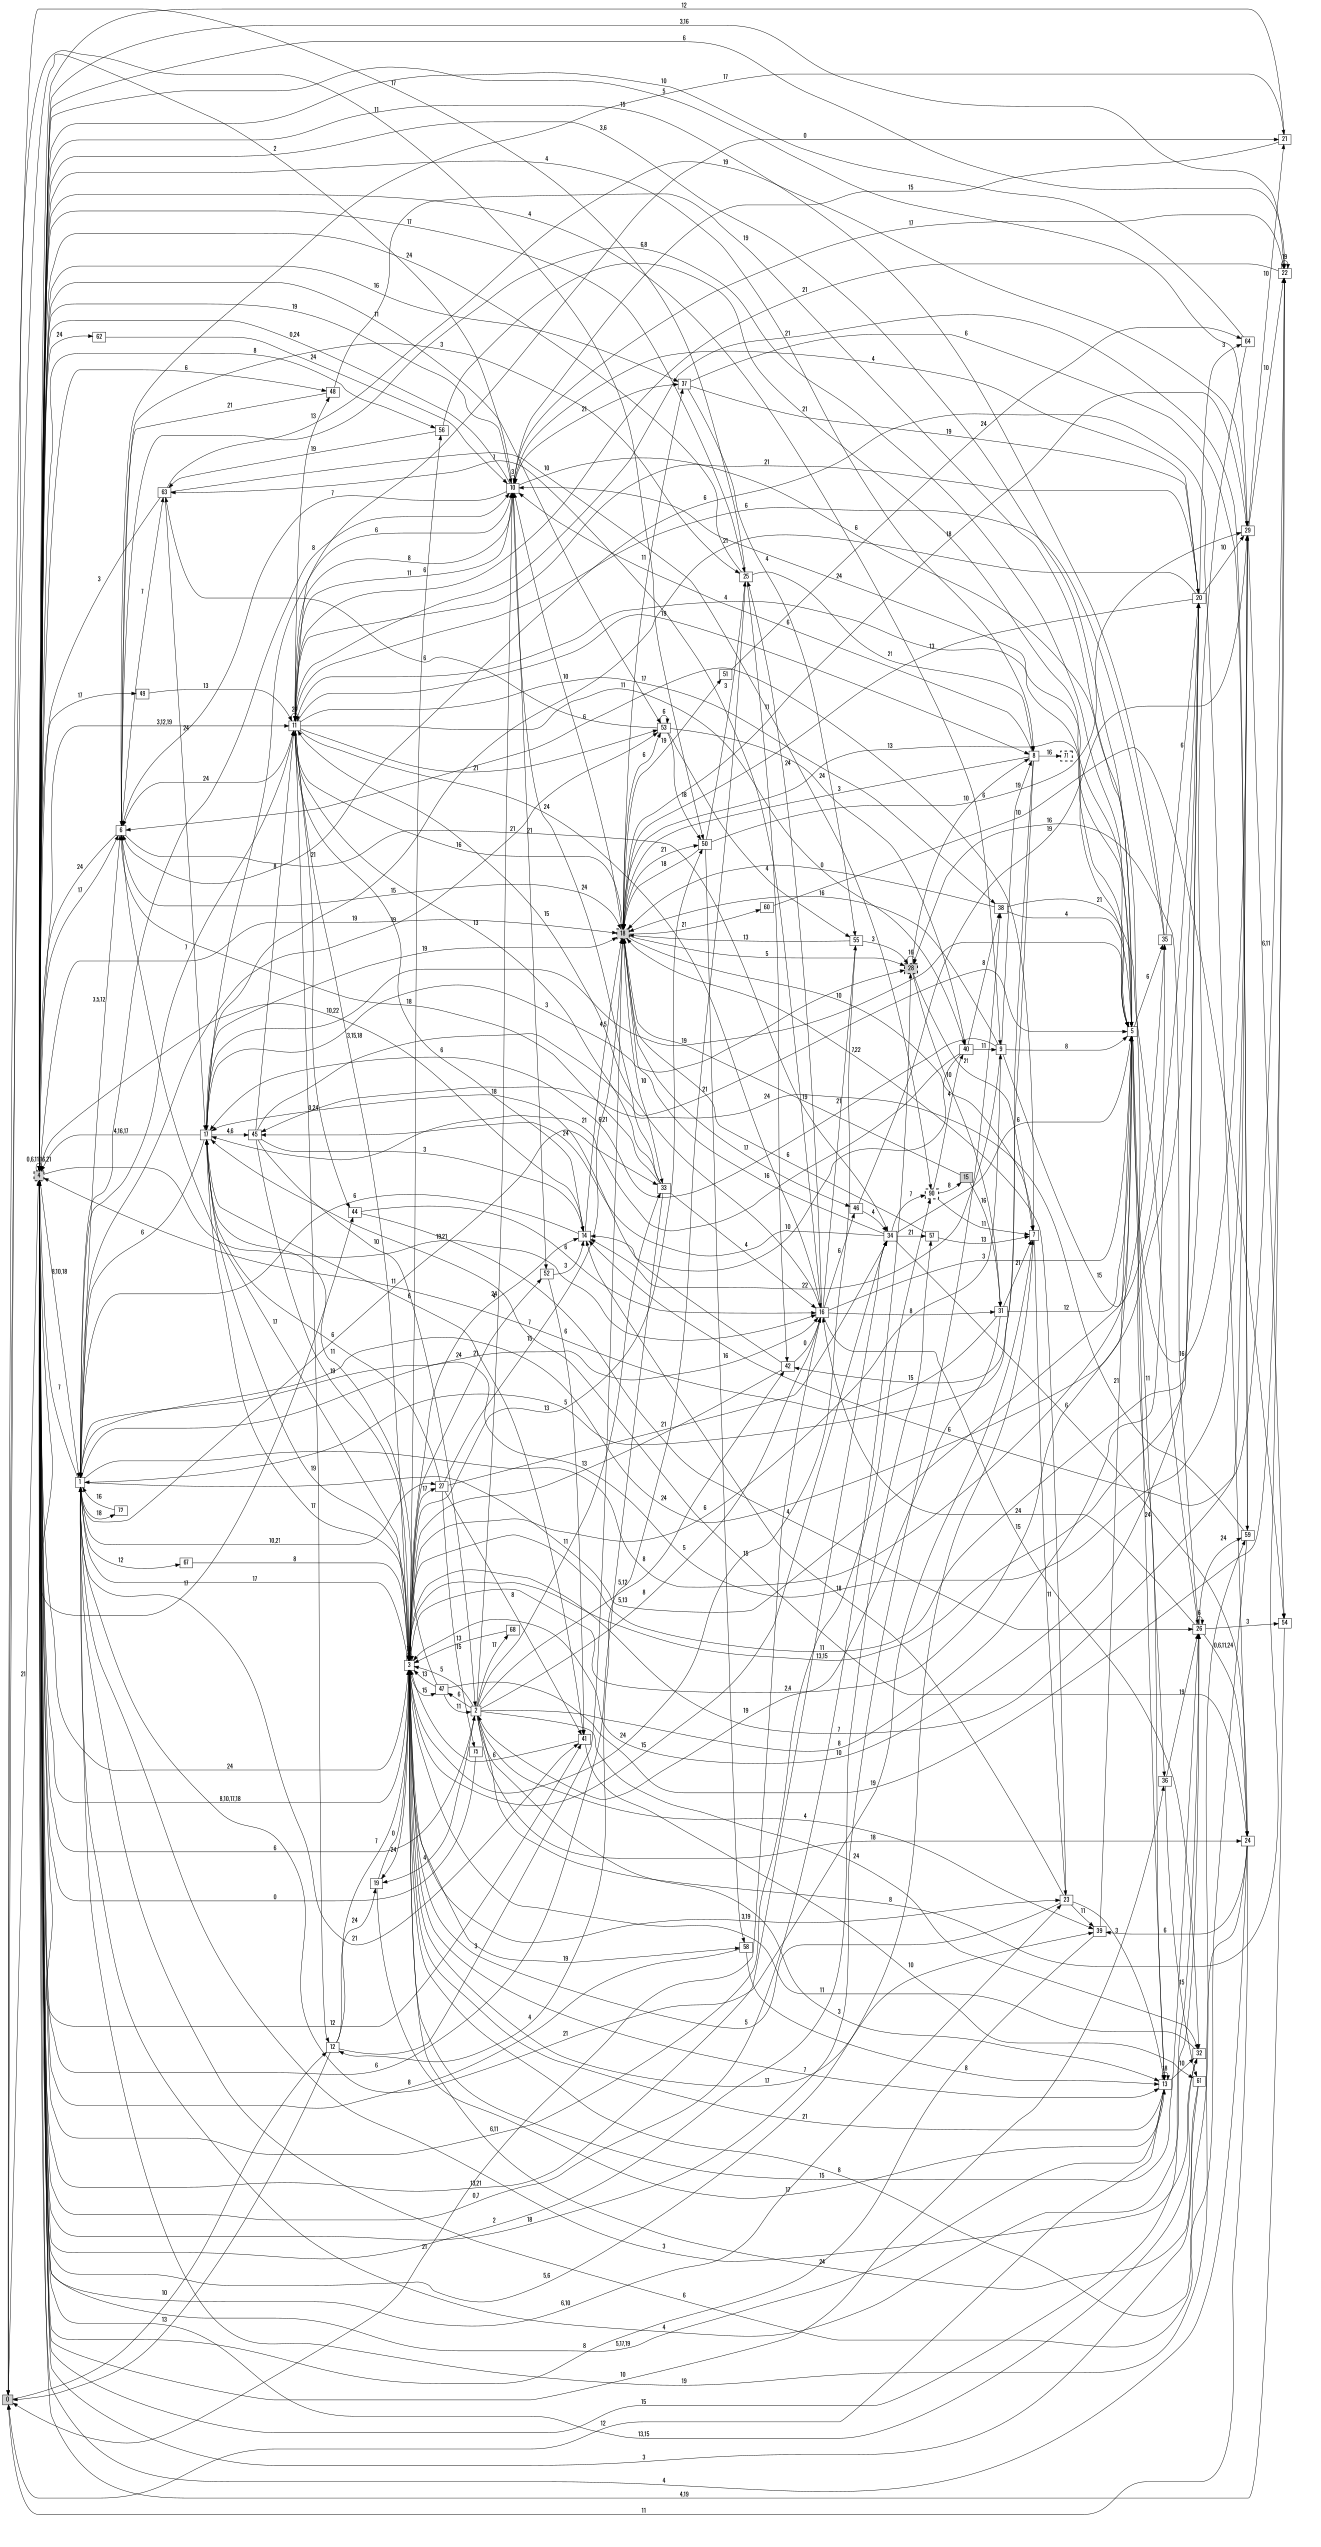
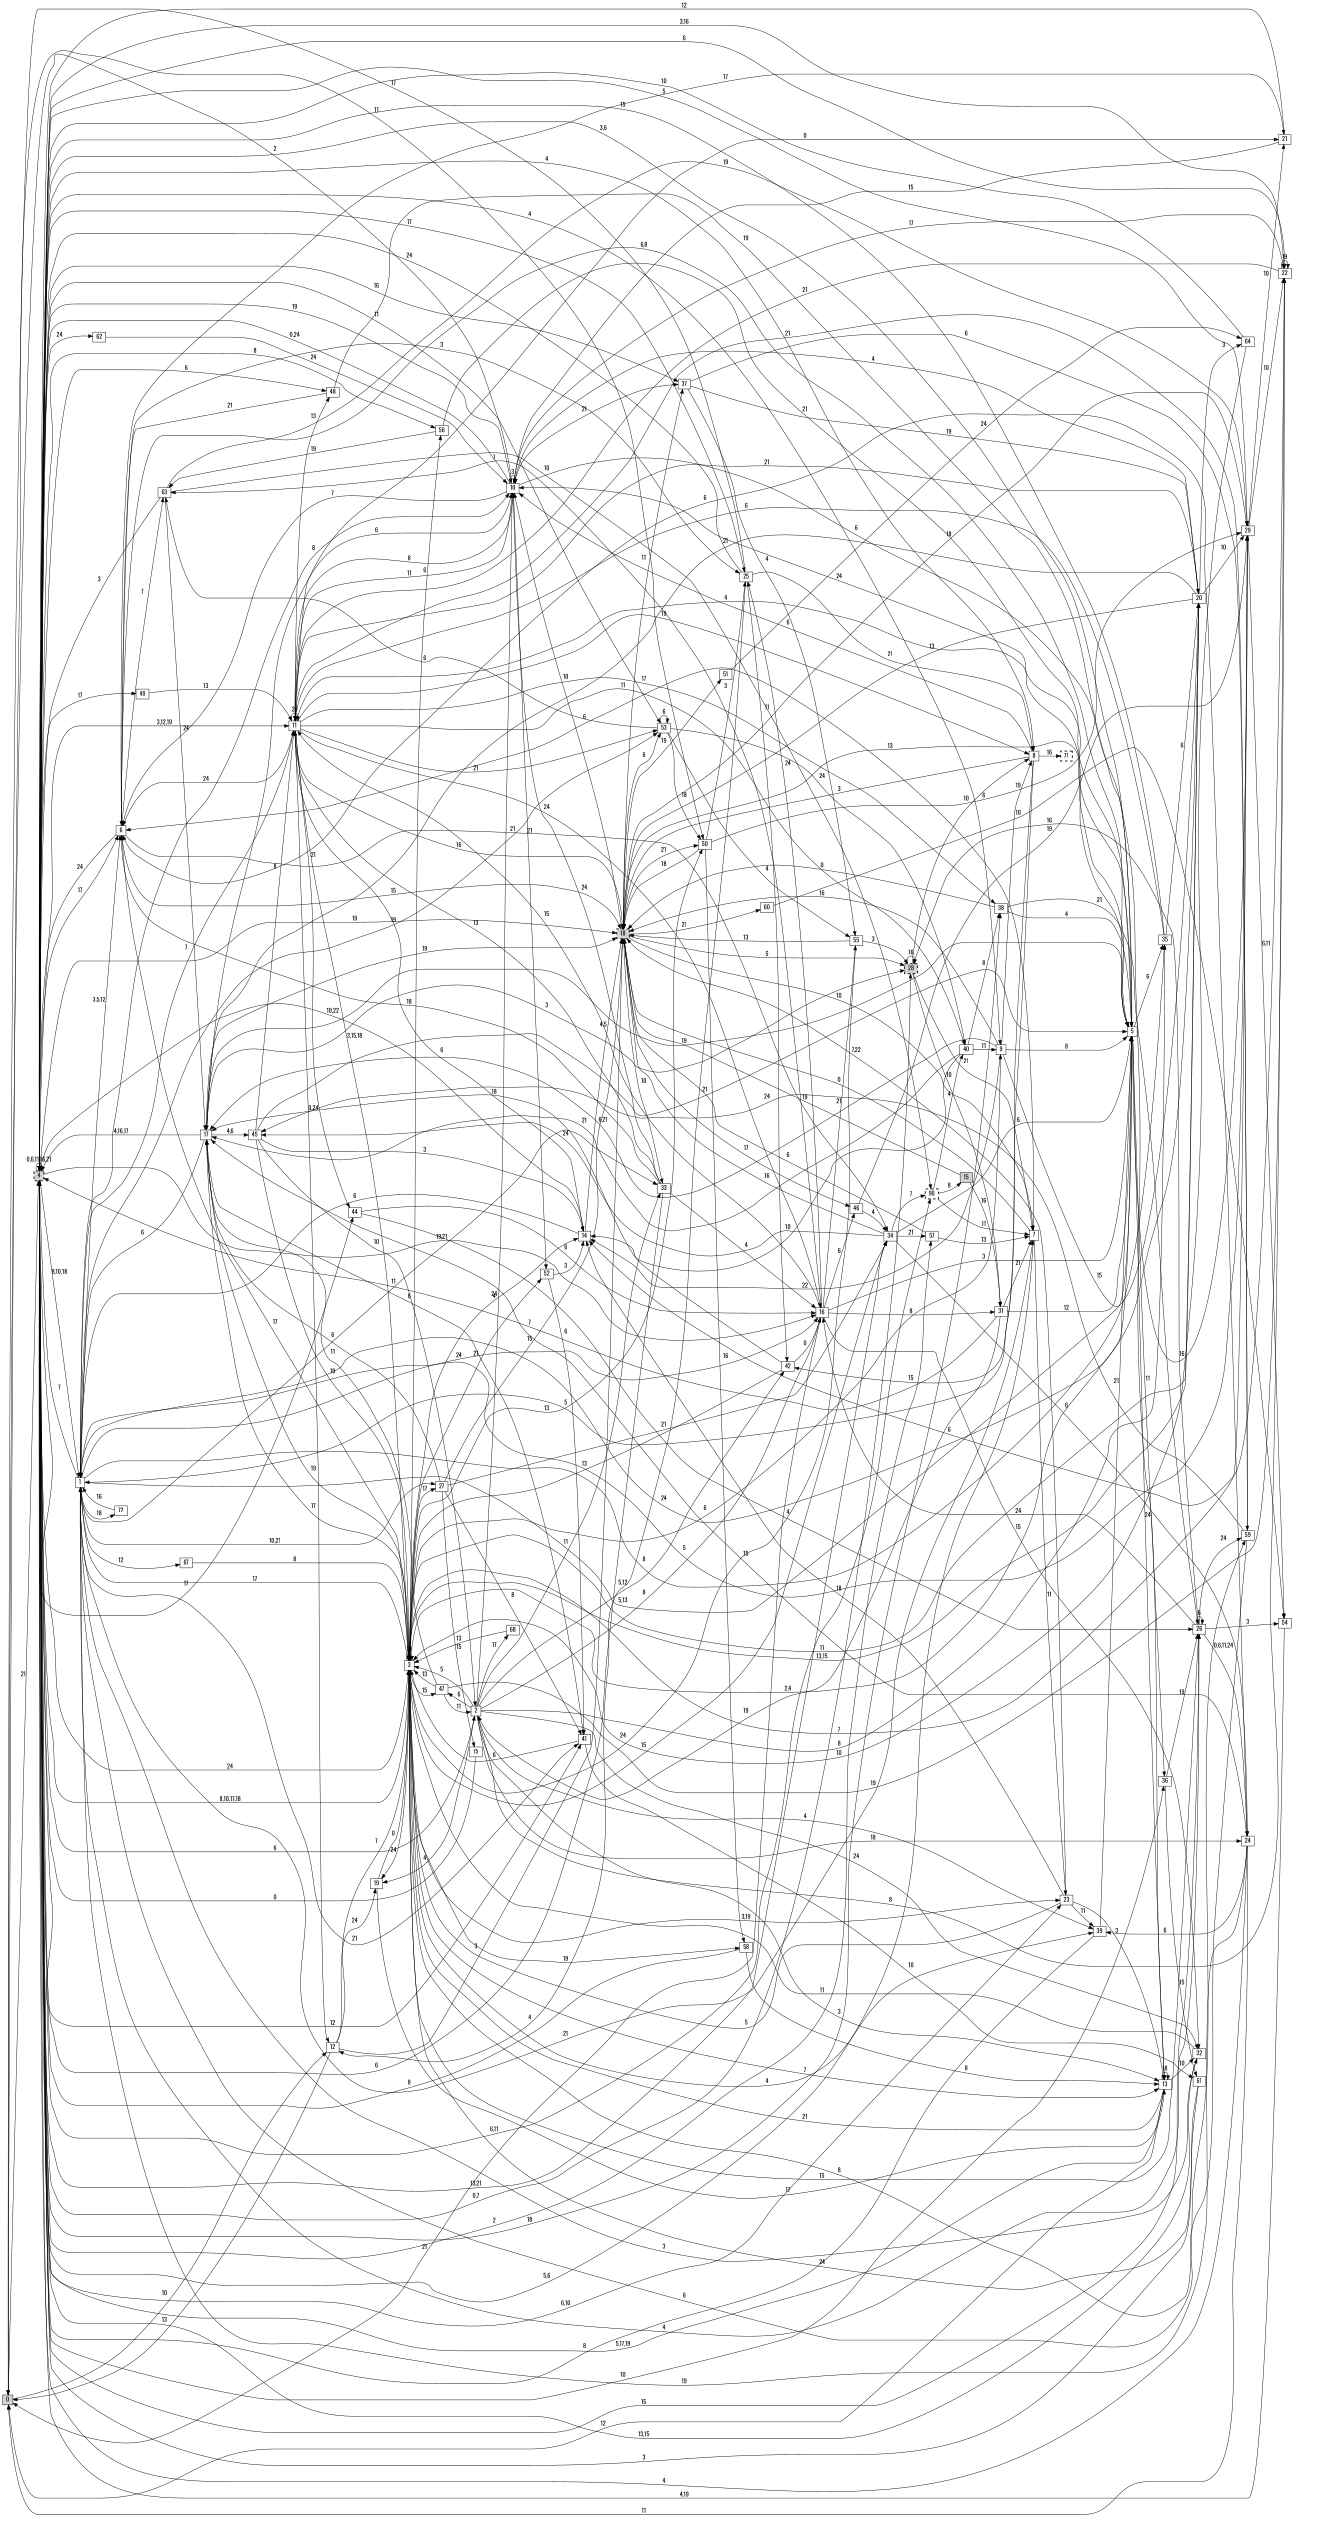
edge "7" -> "18": added, label "0"
edge "3" -> "39": label "17" -> "4"
